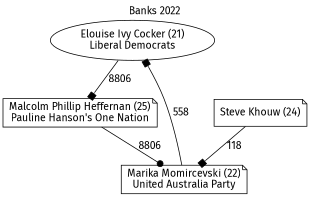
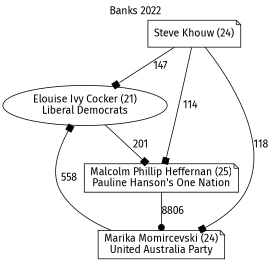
edge "Steve Khouw (24)" -> "Elouise Ivy Cocker (21) Liberal Democrats": added, label "147"
edge "Elouise Ivy Cocker (21) Liberal Democrats" -> "Malcolm Phillip Heffernan (25) Pauline Hanson's One Nation": label "8806" -> "201"
edge "Steve Khouw (24)" -> "Malcolm Phillip Heffernan (25) Pauline Hanson's One Nation": added, label "114"
node "Marika Momircevski (22) United Australia Party": label "Marika Momircevski (22) United Australia Party" -> "Marika Momircevski (24) United Australia Party"
